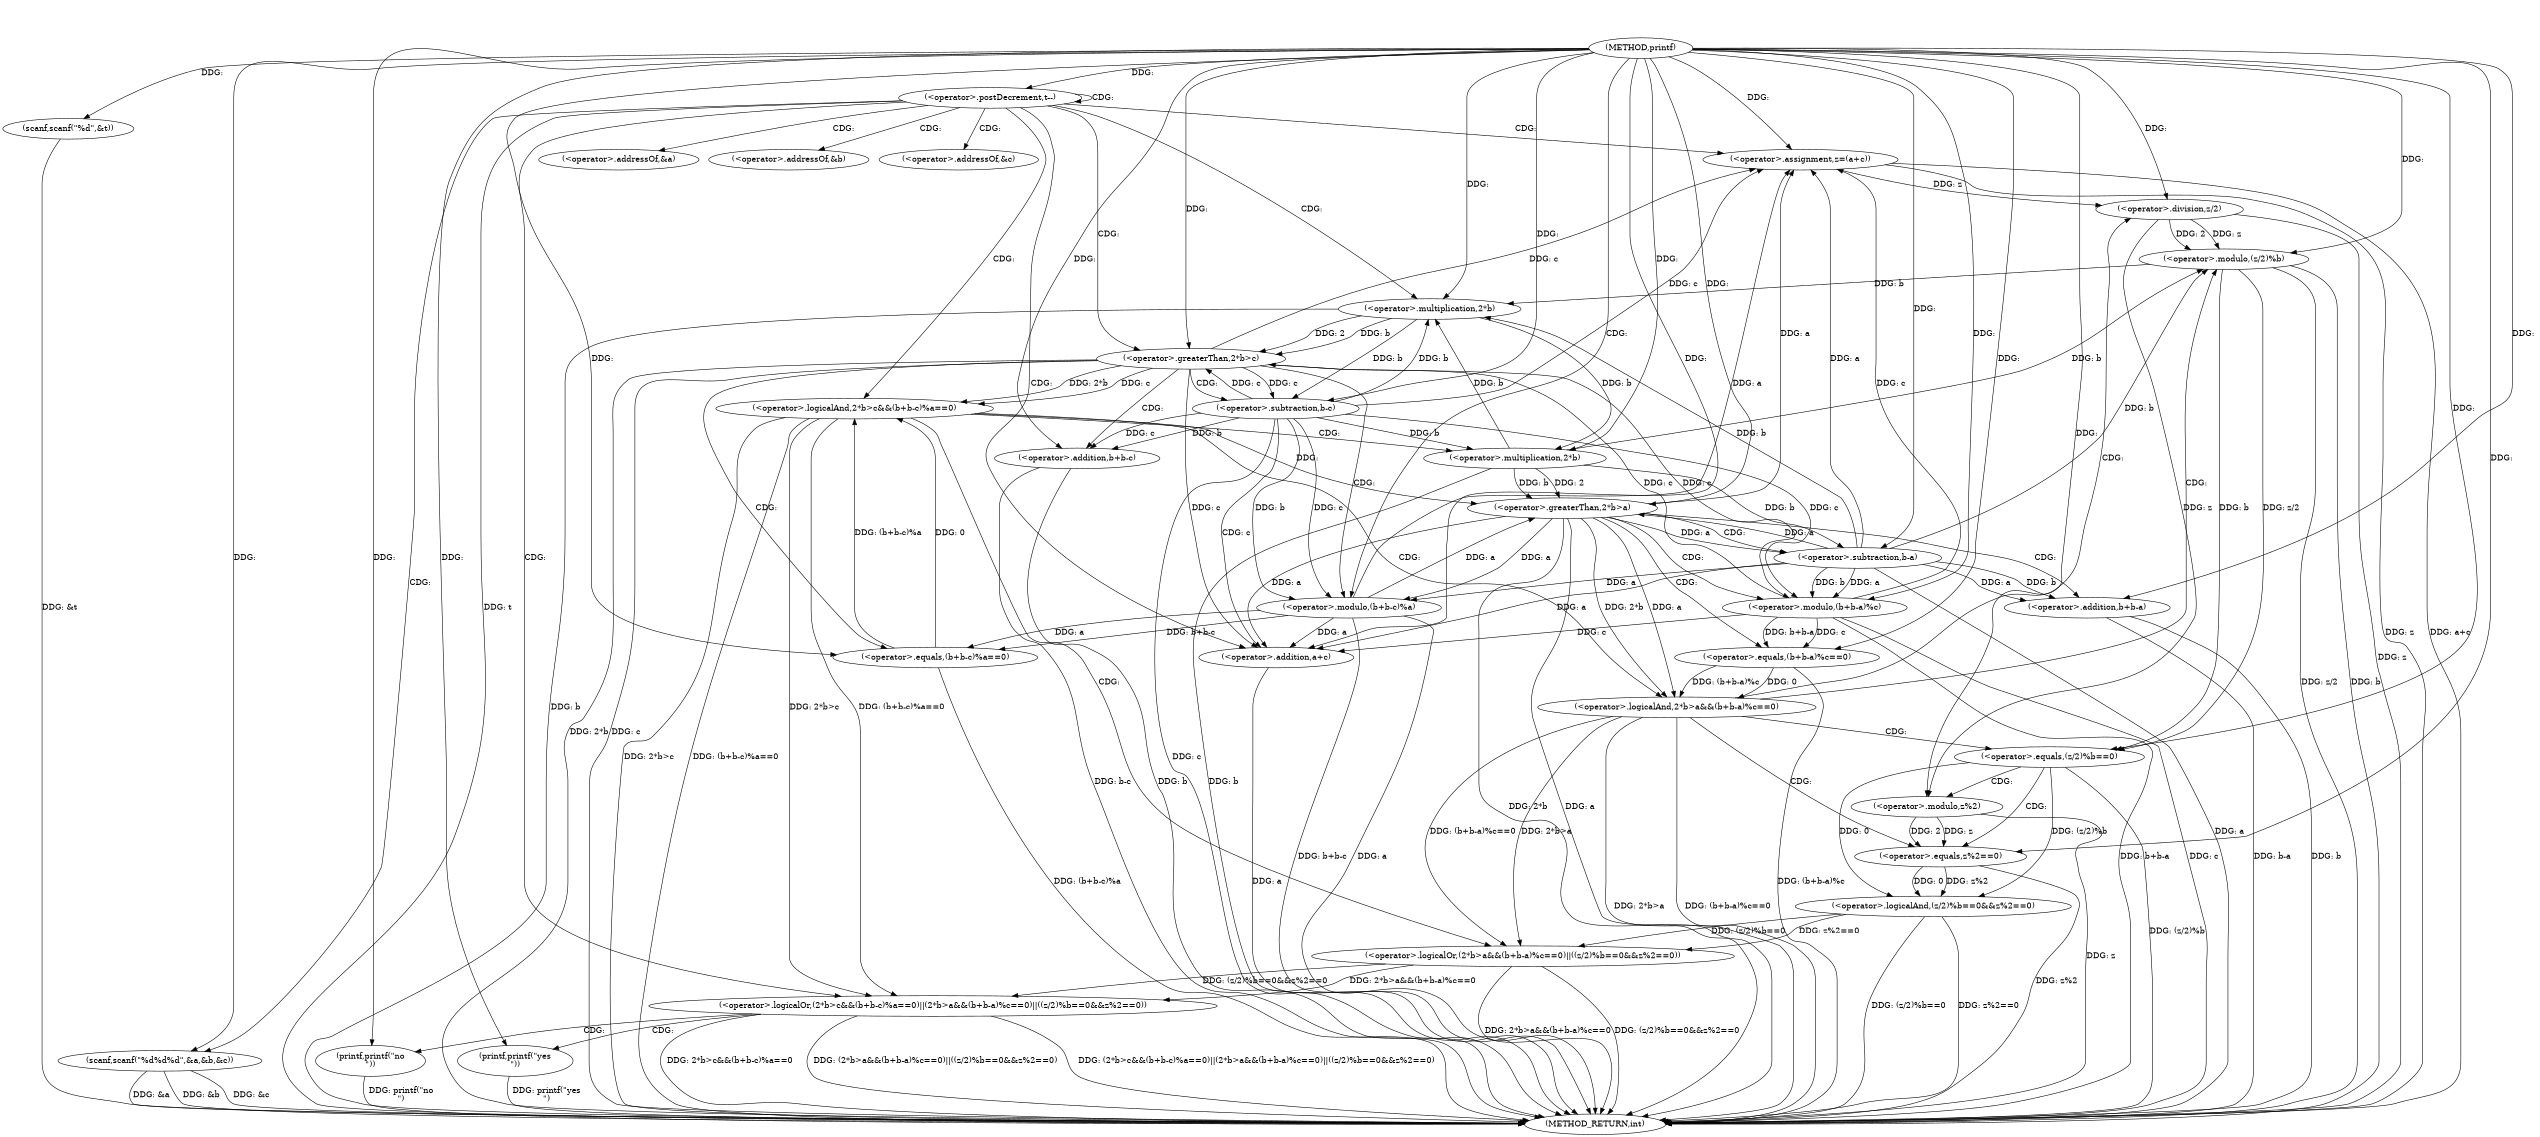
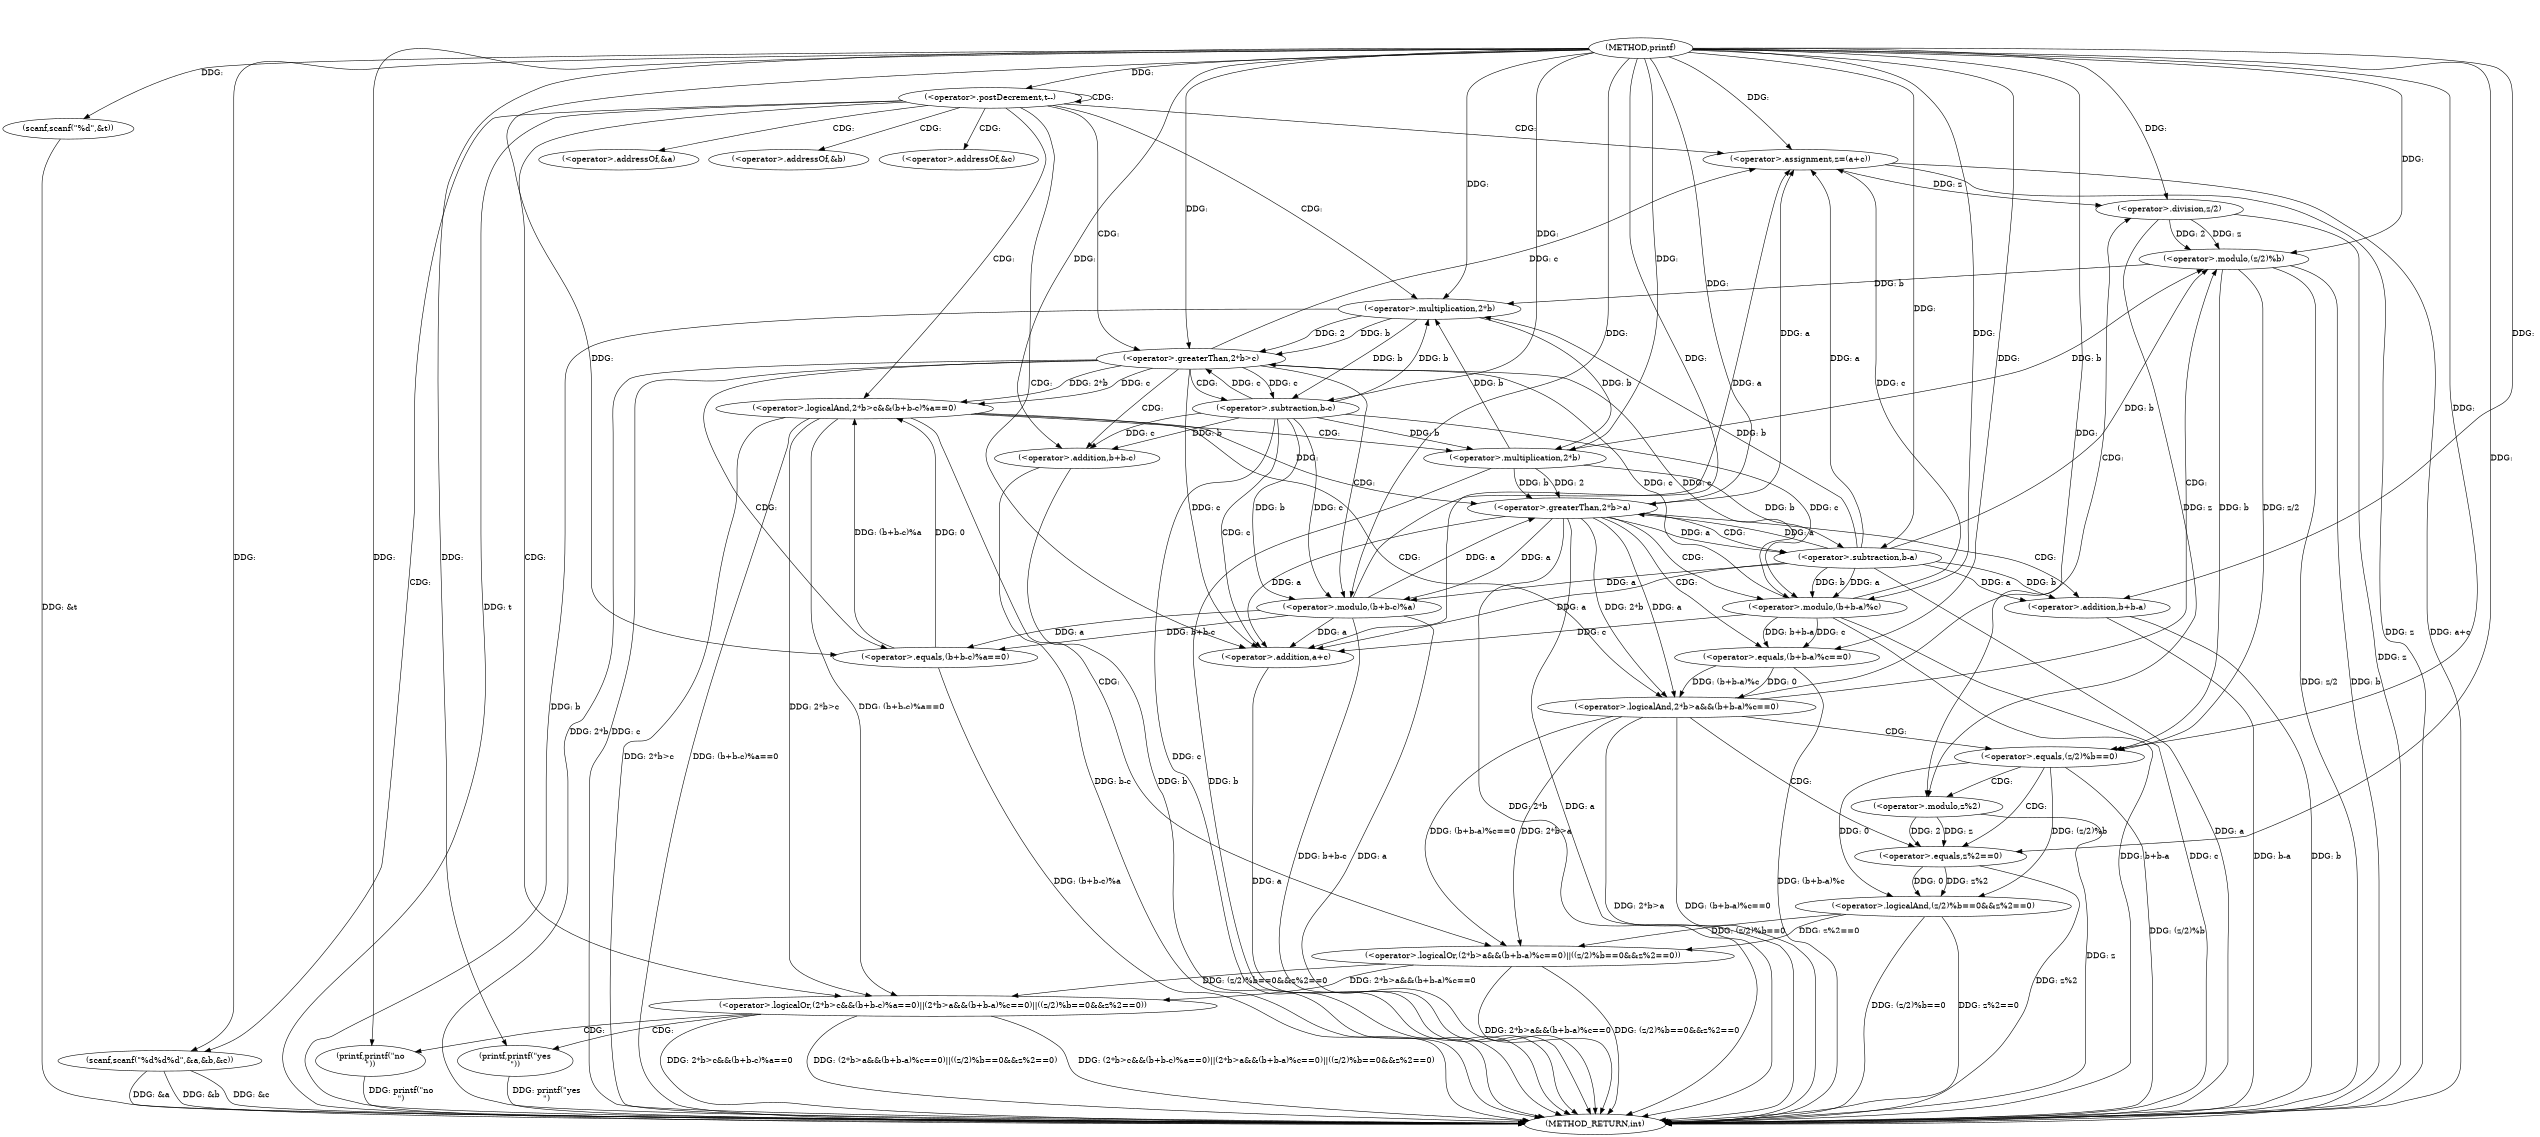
edge "(METHOD,printf)" -> "(<operator>.modulo,(b+b-c)%a)": label "CDG: " -> "DDG: "
edge "(<operator>.subtraction,b-c)" -> "(<operator>.assignment,z=(a+c))": removed, label "DDG: c"
